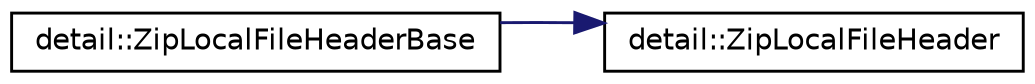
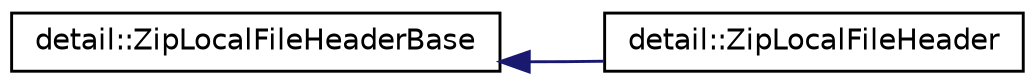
edge "detail::ZipLocalFileHeaderBase" -> "detail::ZipLocalFileHeader": reversed
